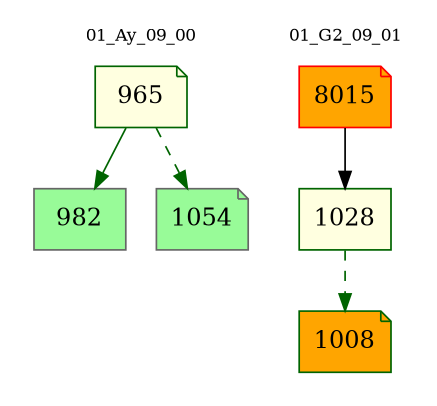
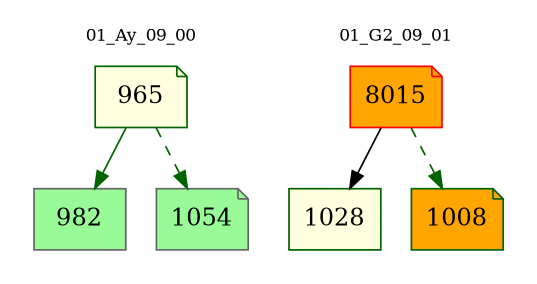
edge "1028" -> "1008": now "8015" -> "1008"
